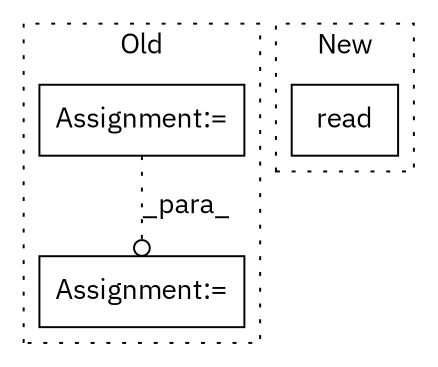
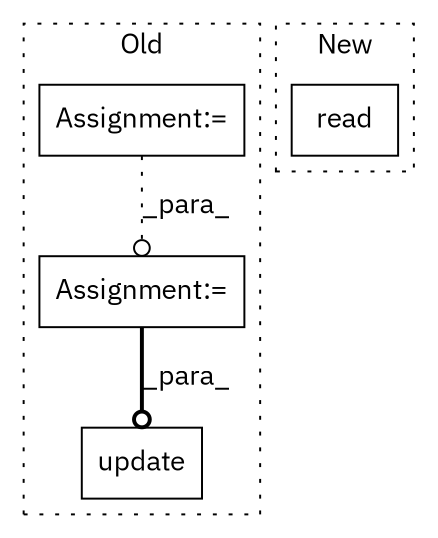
node "update": added
